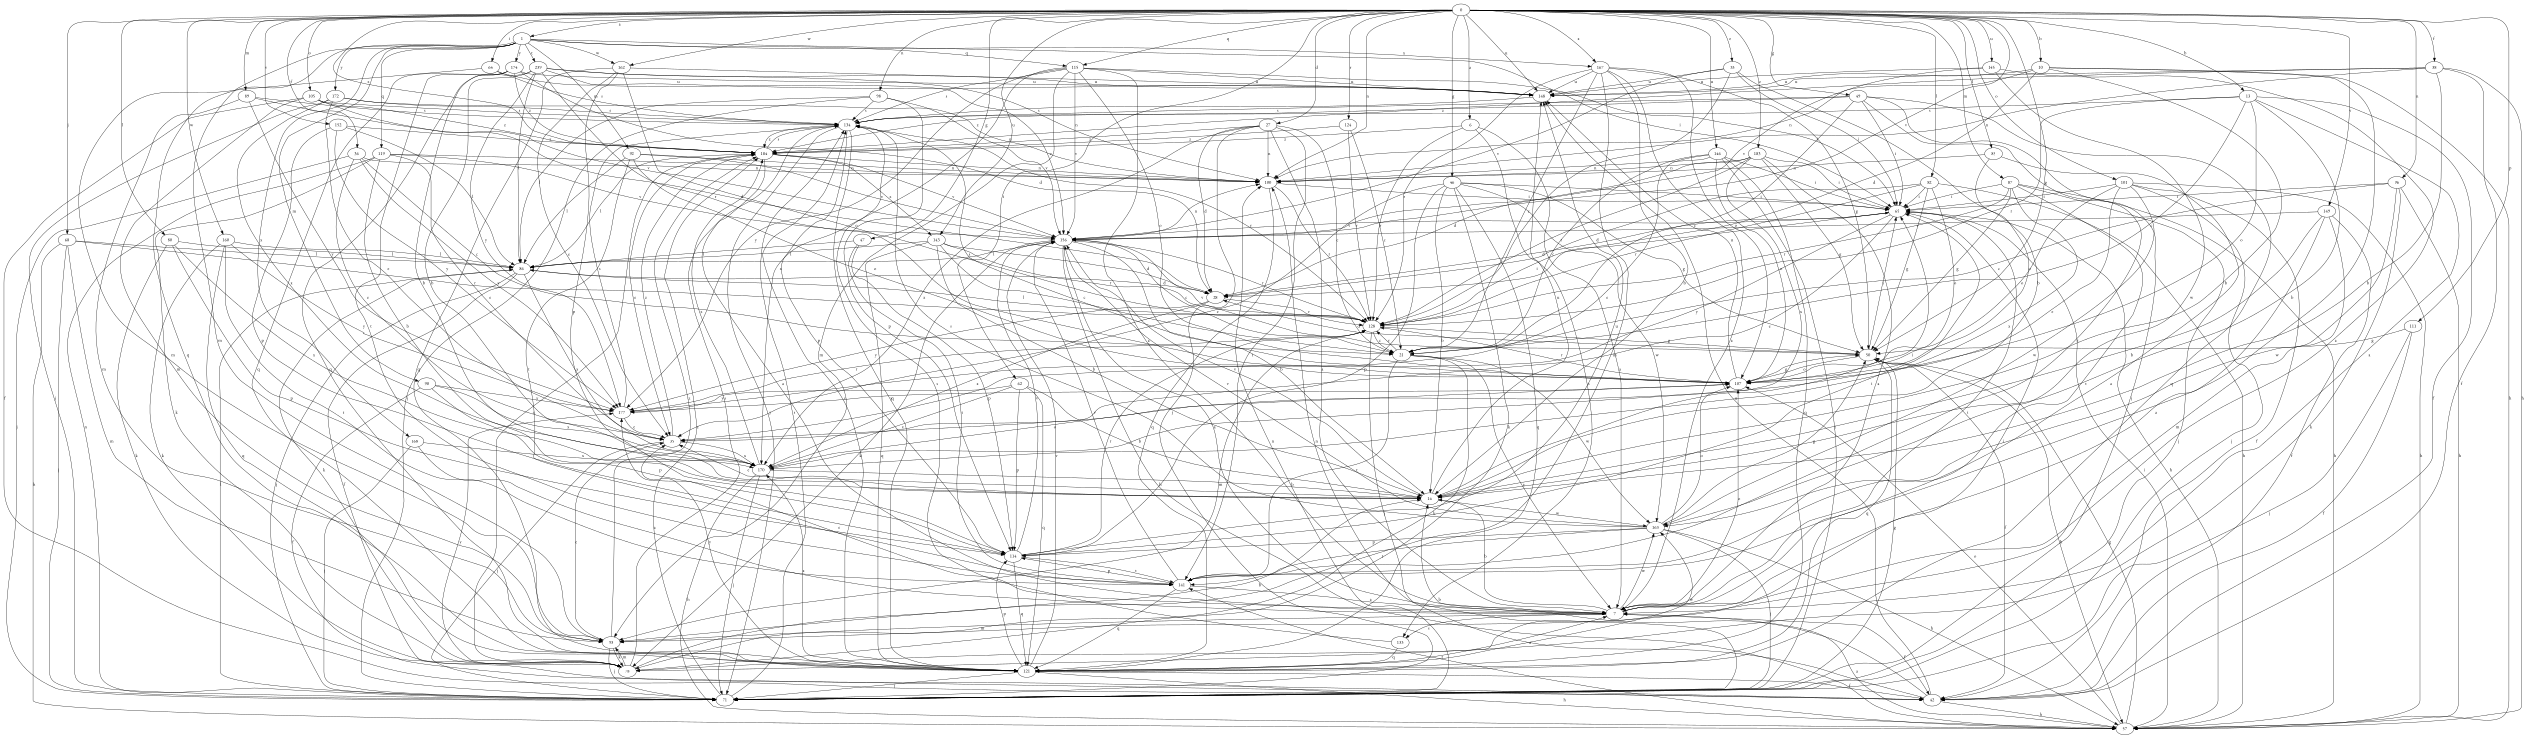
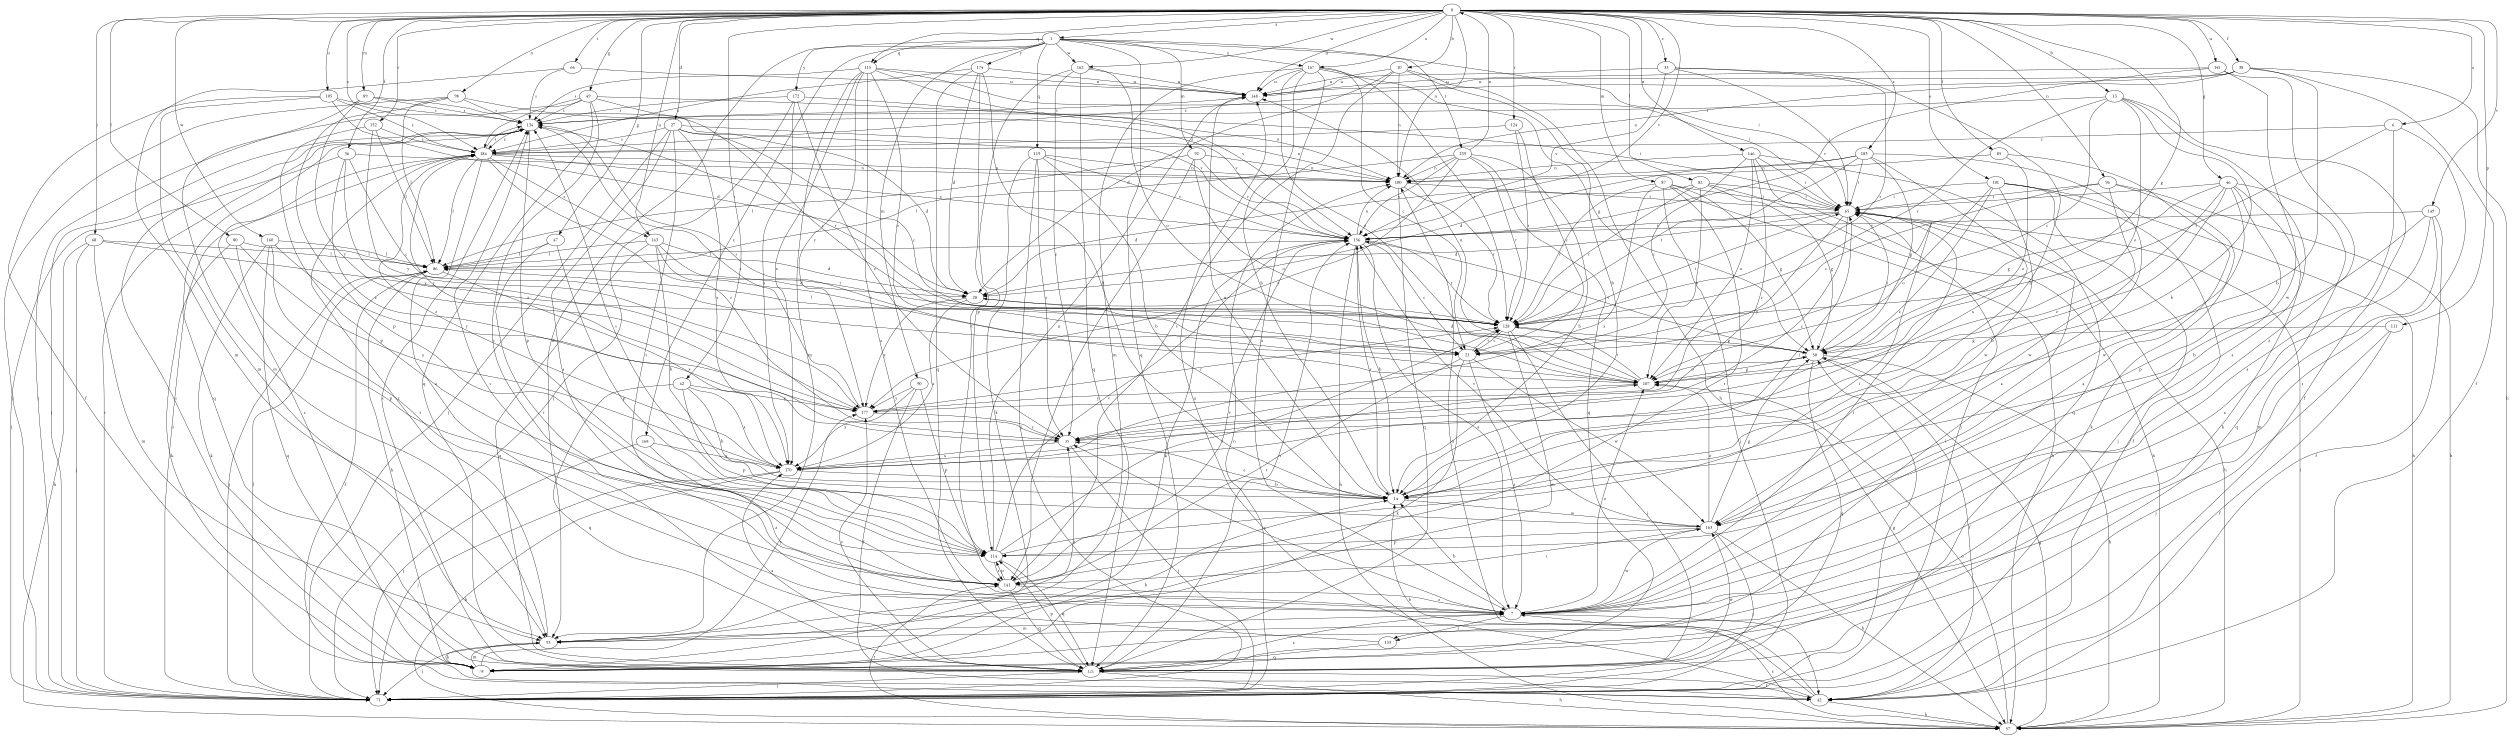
edge "239" -> "148": now "239" -> "0"
edge "119" -> "71": label "n" -> "j"
